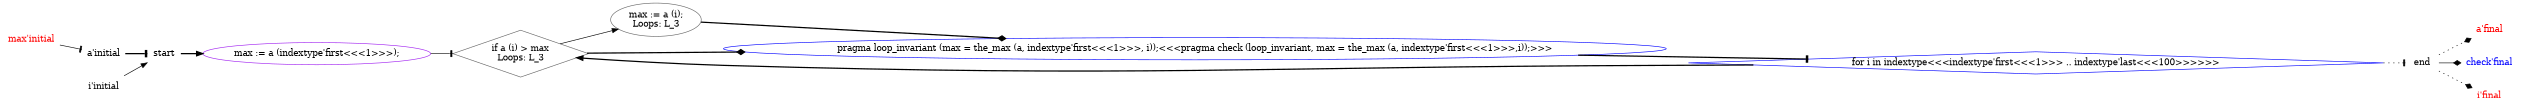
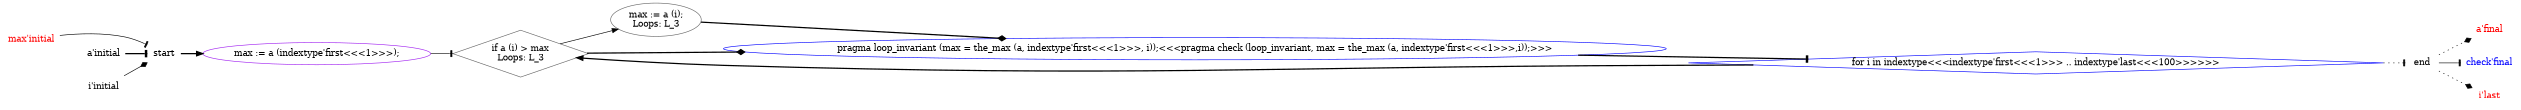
edge "max'initial" -> "a'initial": now "max'initial" -> "start"
edge "end" -> "check'final": arrowhead diamond -> tee
edge "i'initial" -> "start": arrowhead normal -> diamond
node "i'final": label "i'final" -> "i'last"
